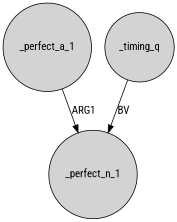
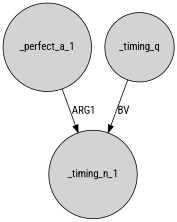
node "_perfect_n_1": label "_perfect_n_1" -> "_timing_n_1"
